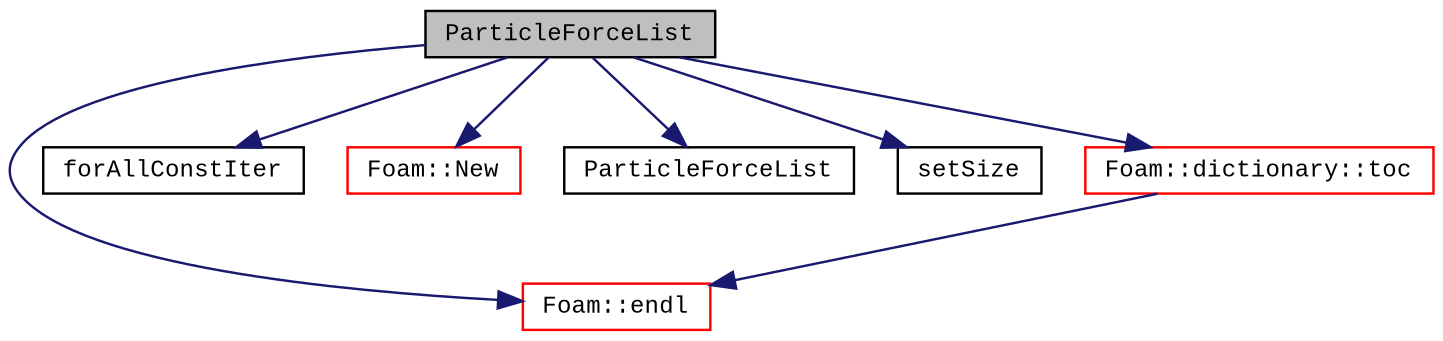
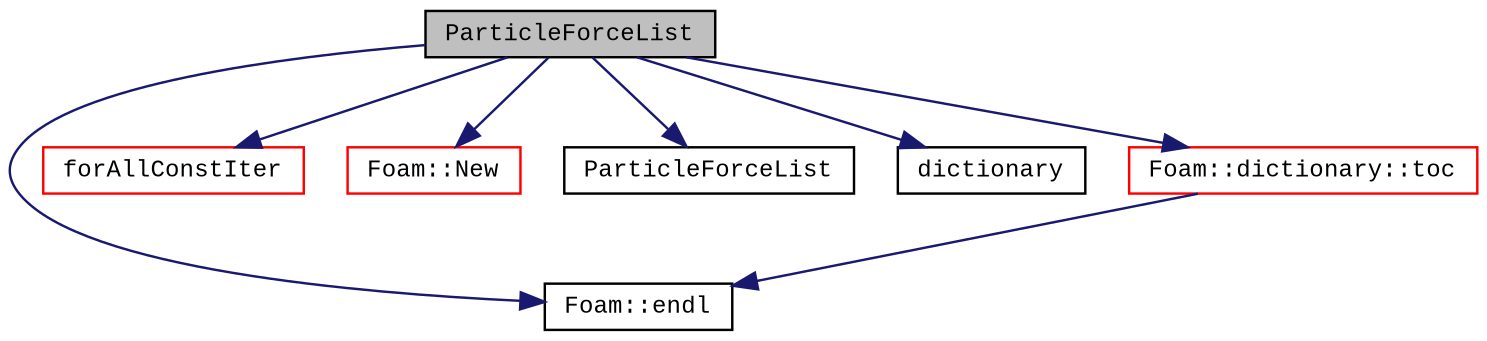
node "forAllConstIter": color black -> red
node "setSize": label "setSize" -> "dictionary"
node "Foam::endl": color red -> black
